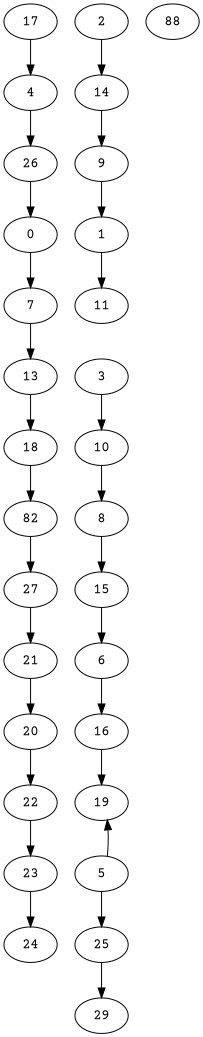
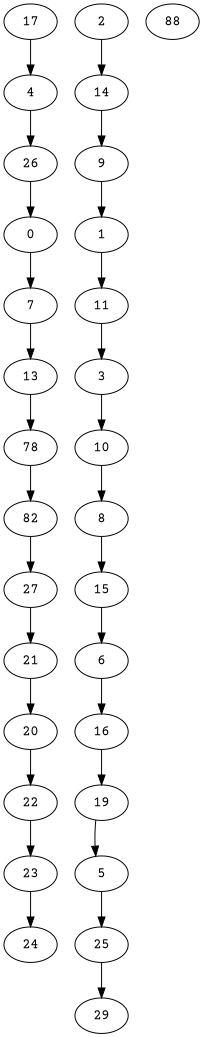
edge "11" -> "3": added
node "18": label "18" -> "78"
edge "5" -> "19": reversed
